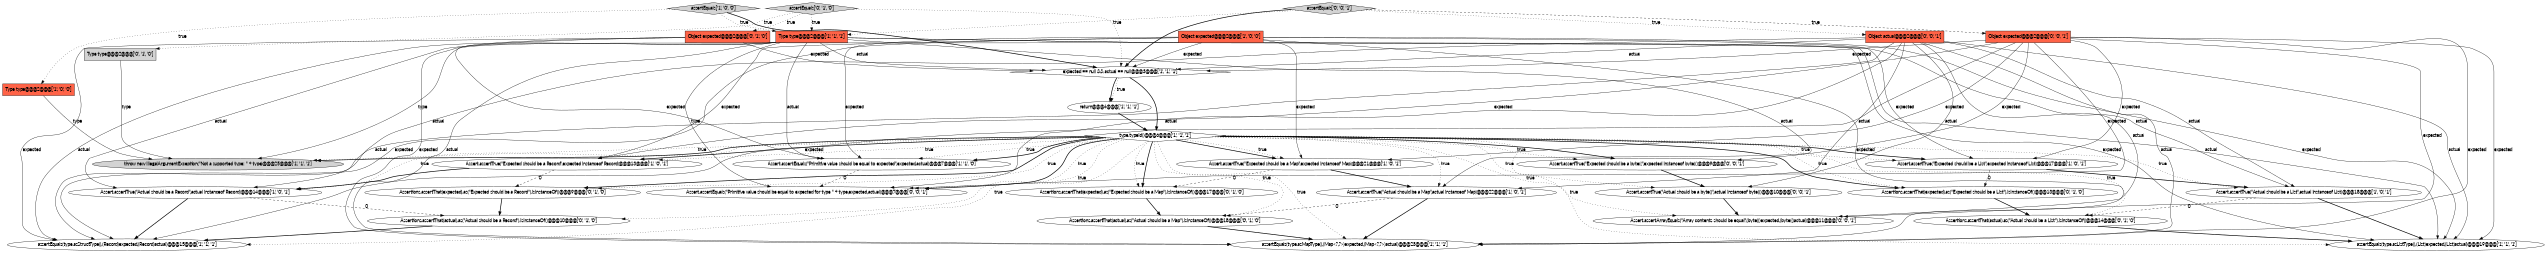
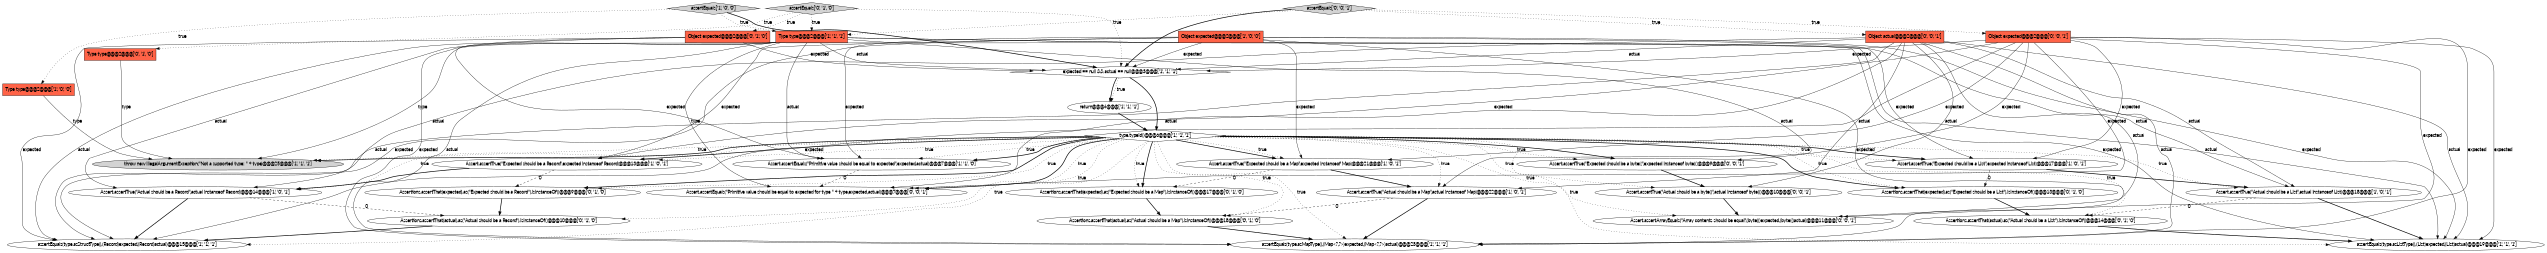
edge "assertEquals['0', '0', '1']" -> "Object expected@@@2@@@['0', '0', '1']": style dashed -> dotted
node "Type type@@@2@@@['0', '1', '0']": fillcolor lightgray -> tomato
